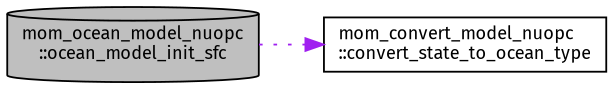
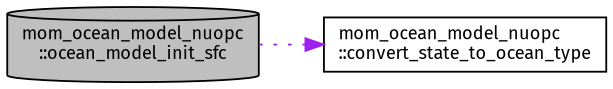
node "mom_convert_model_nuopc ::convert_state_to_ocean_type": label "mom_convert_model_nuopc ::convert_state_to_ocean_type" -> "mom_ocean_model_nuopc ::convert_state_to_ocean_type"
